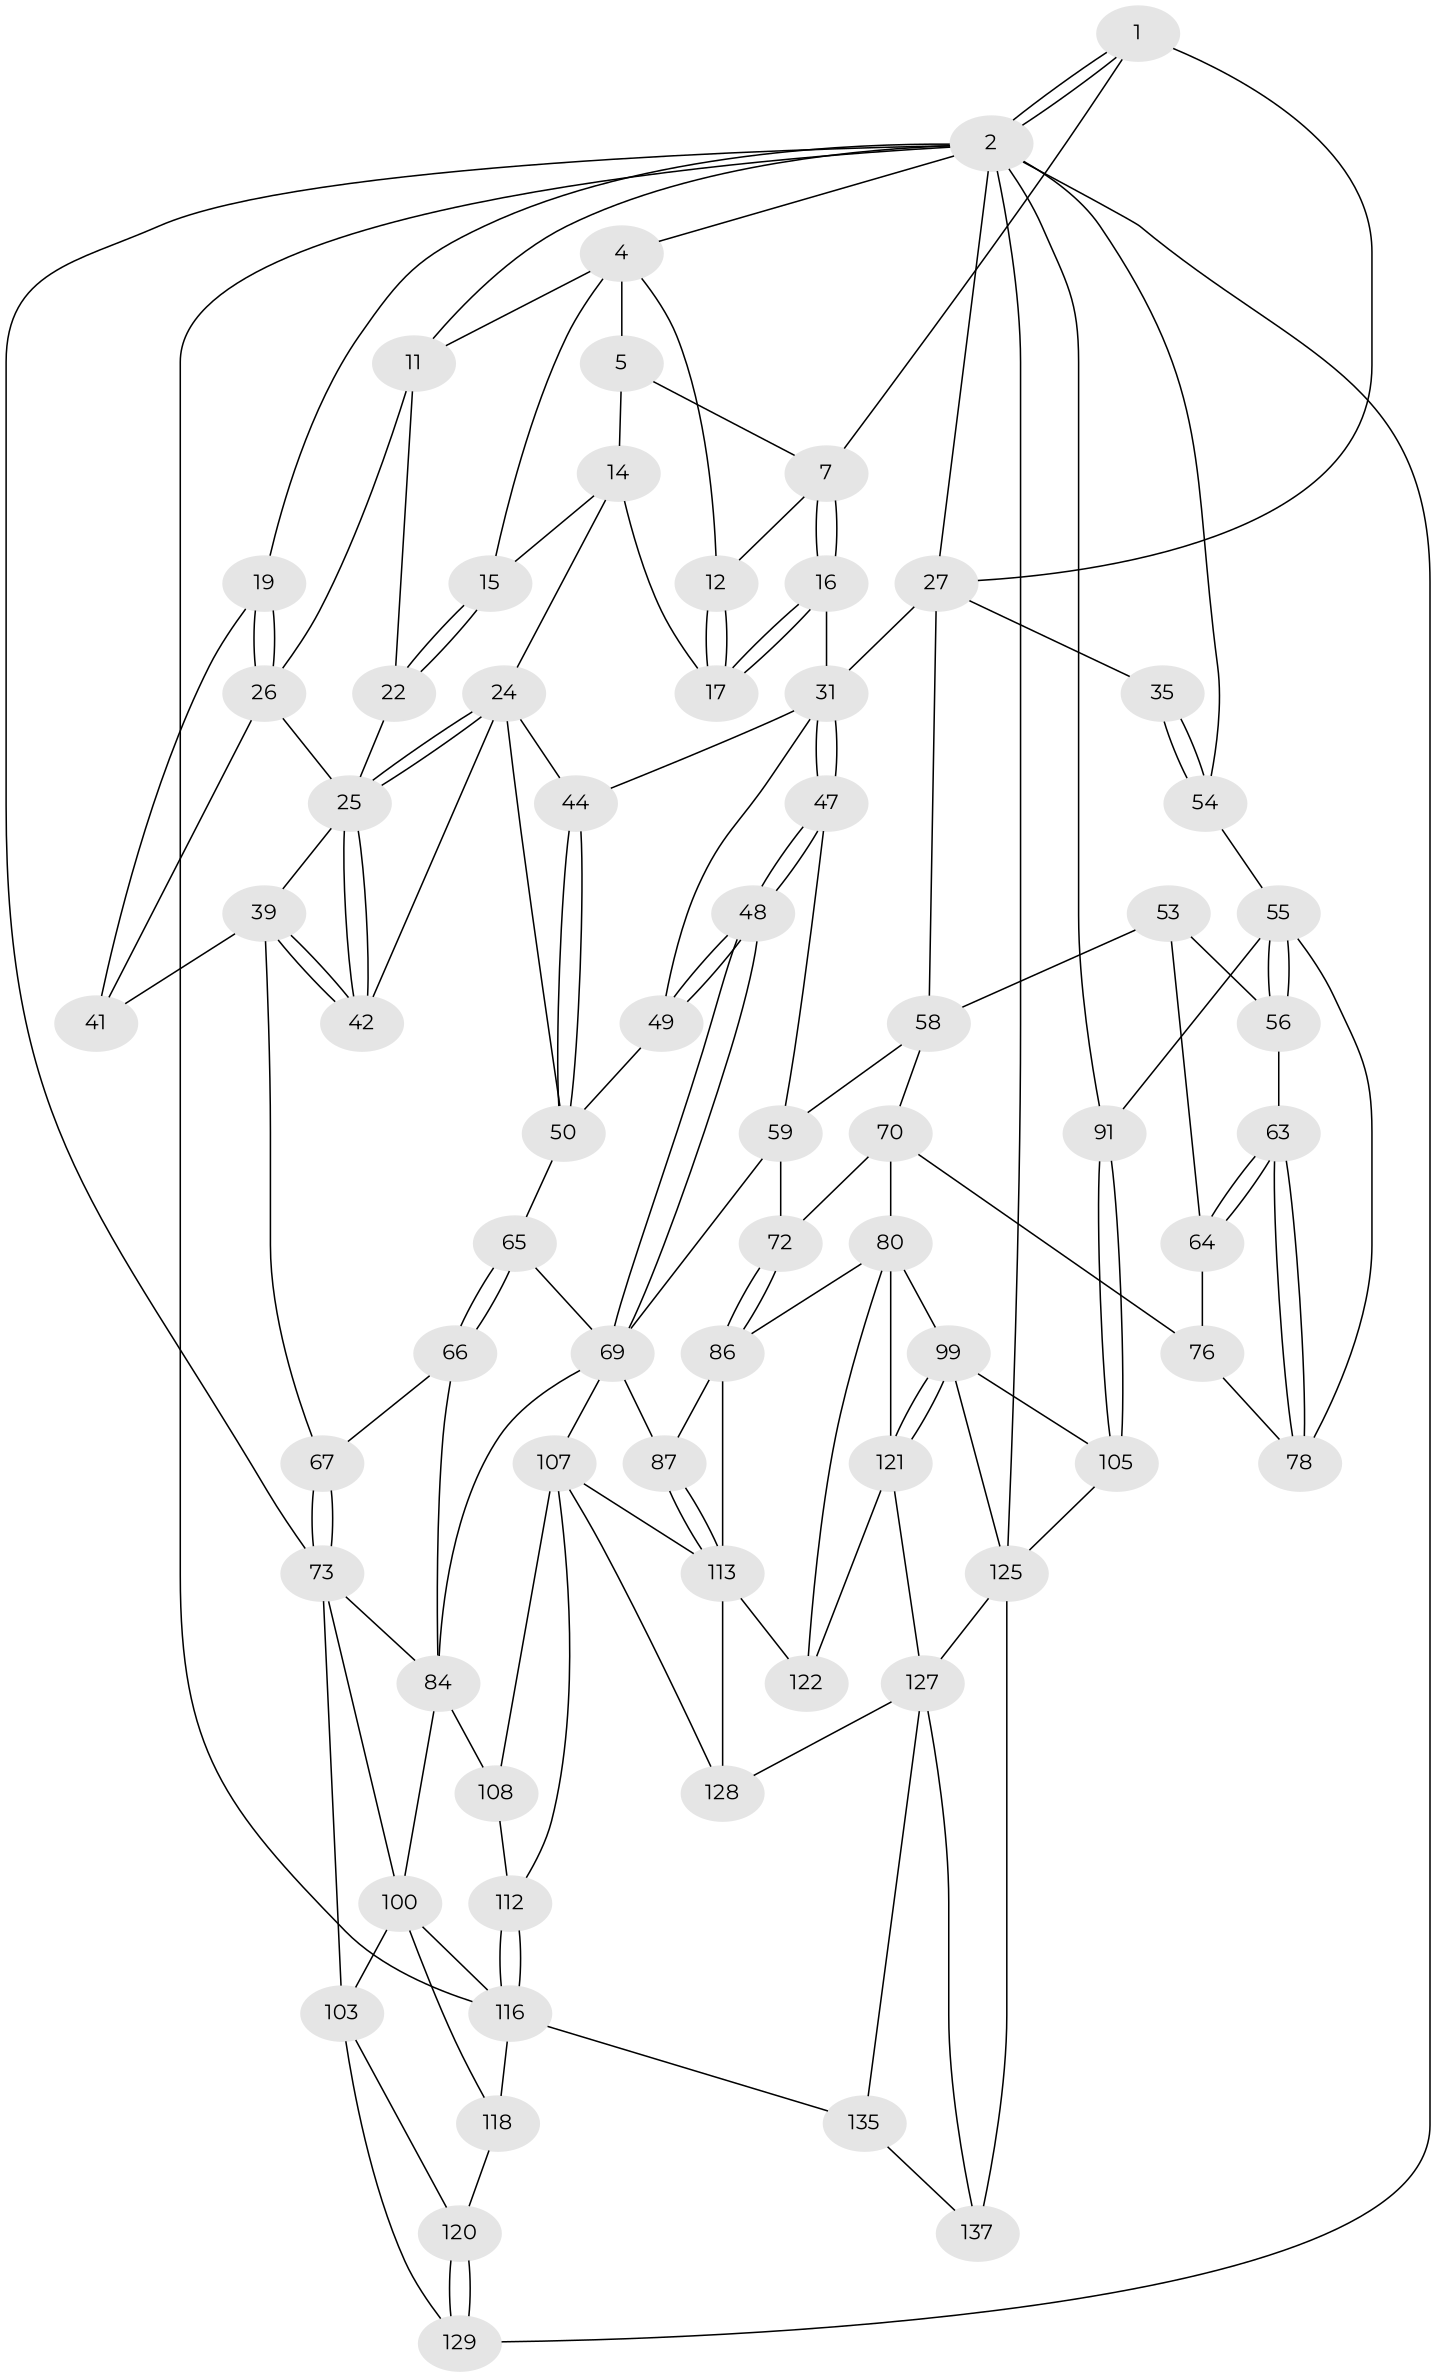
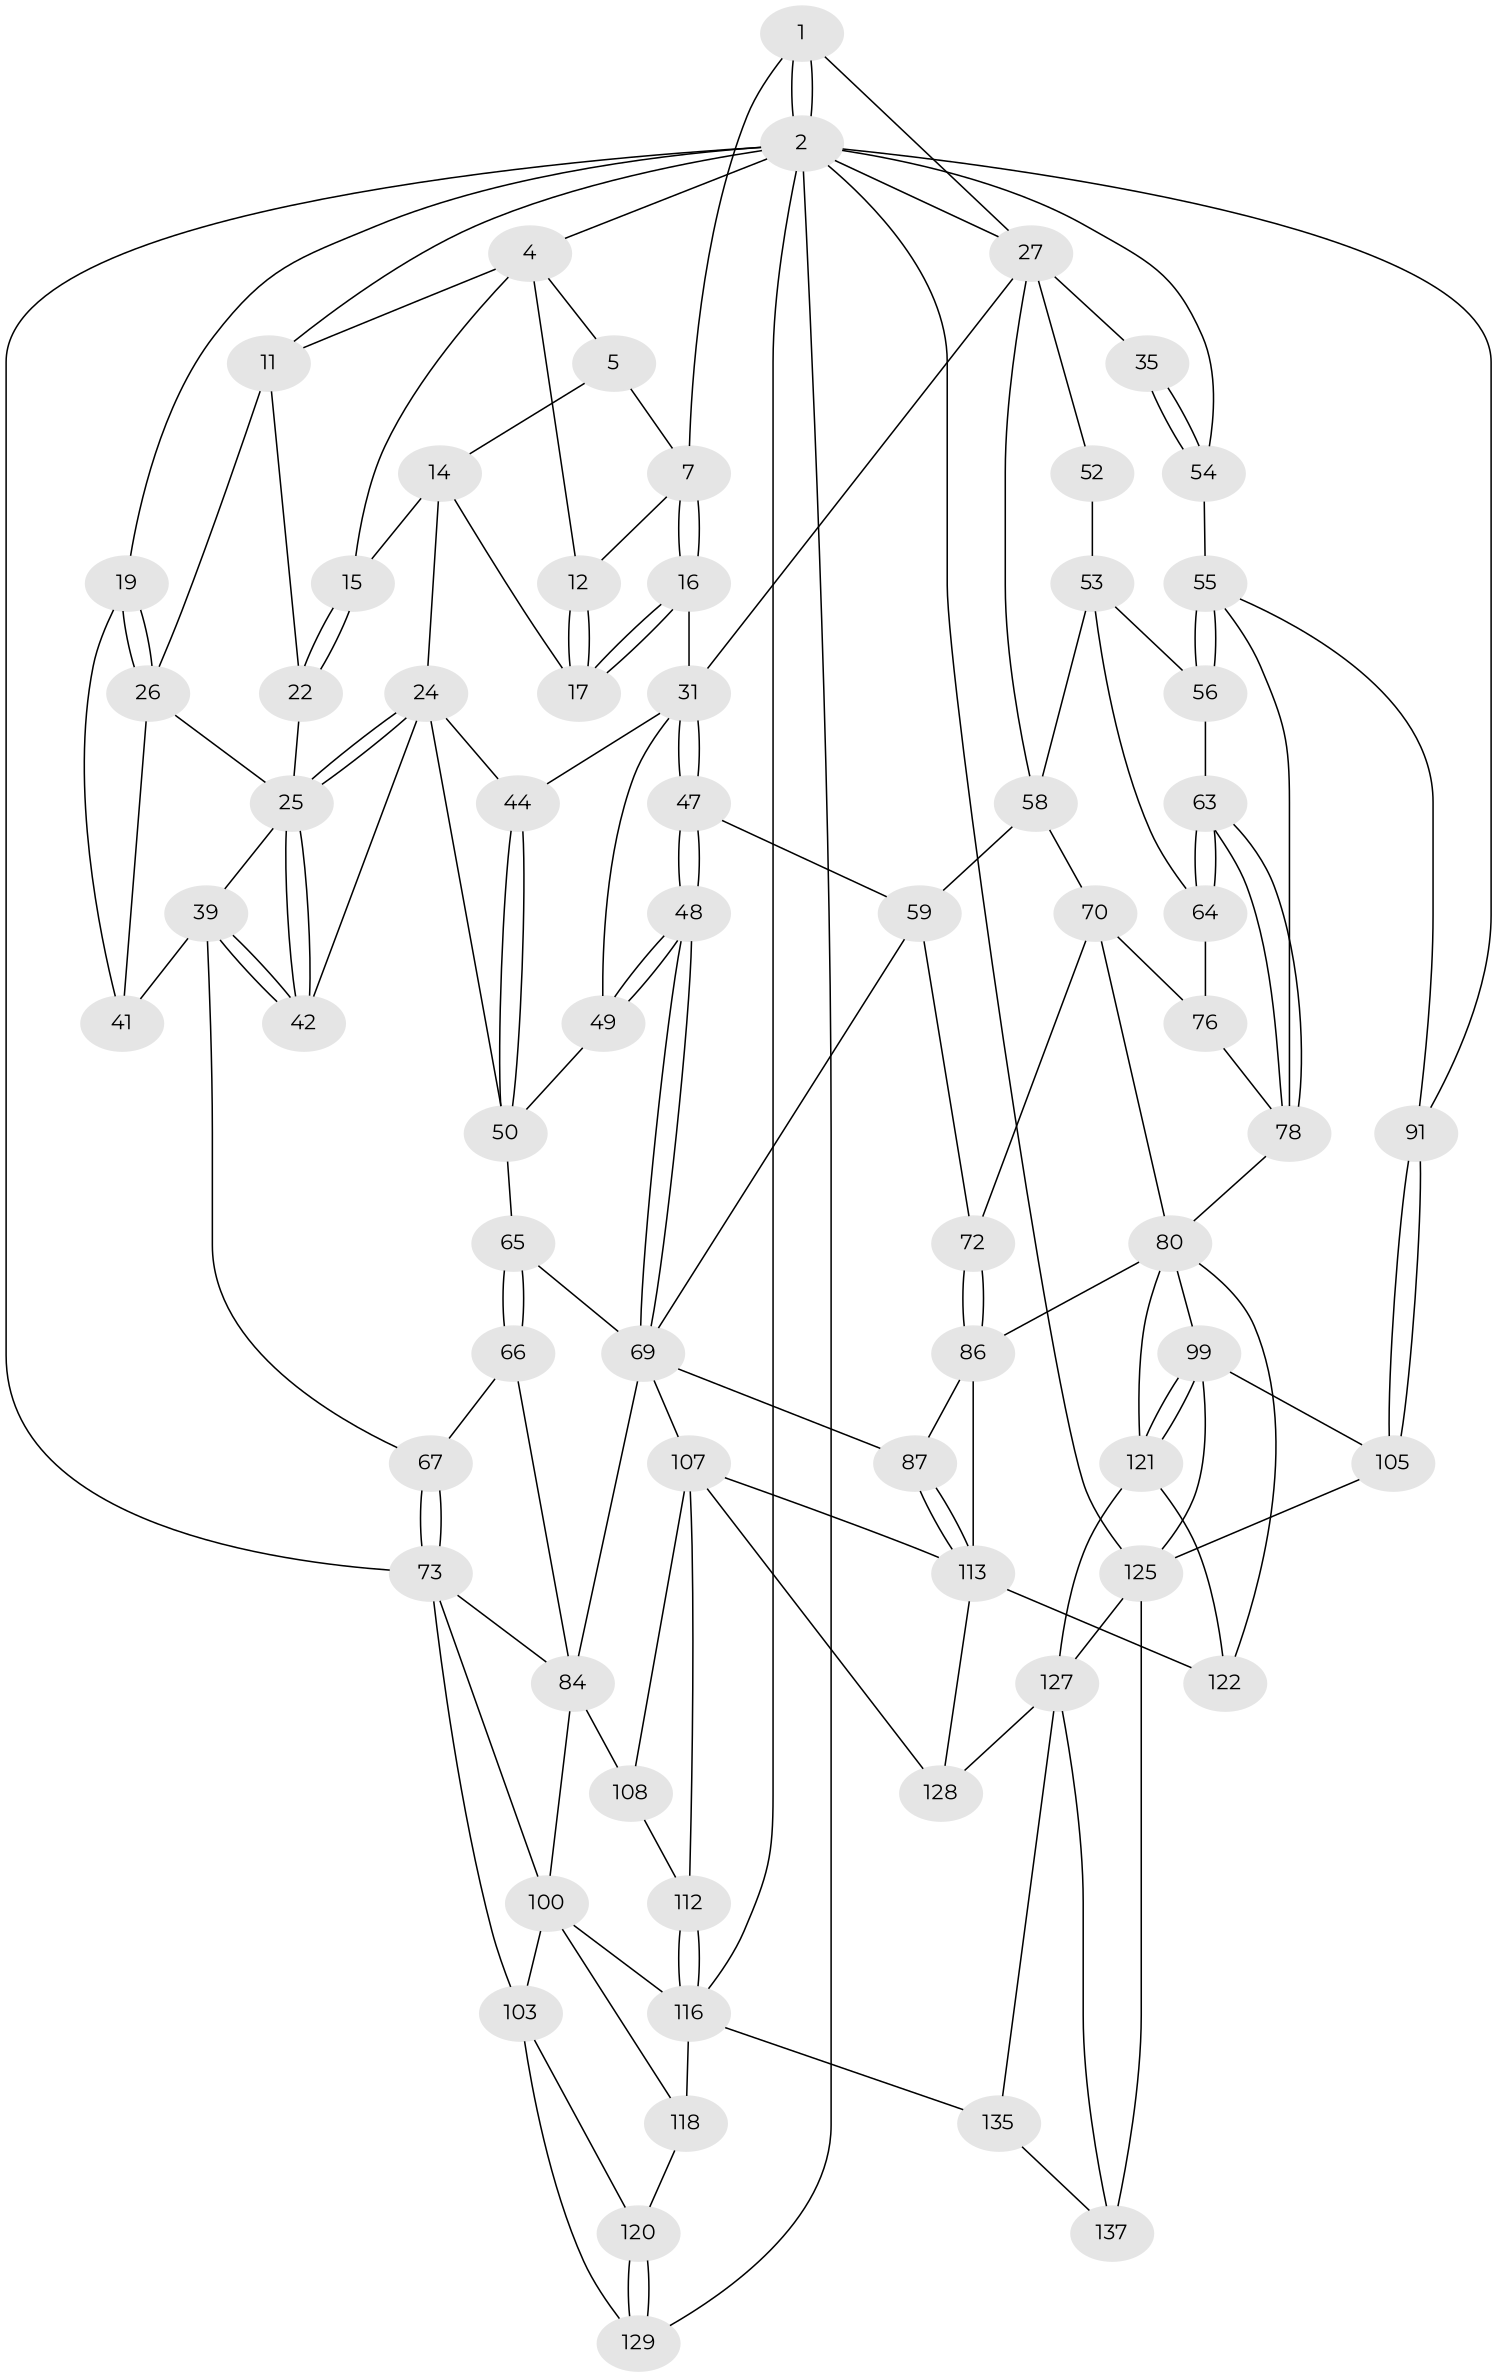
node "52": added
edge "78" -- "80": added
